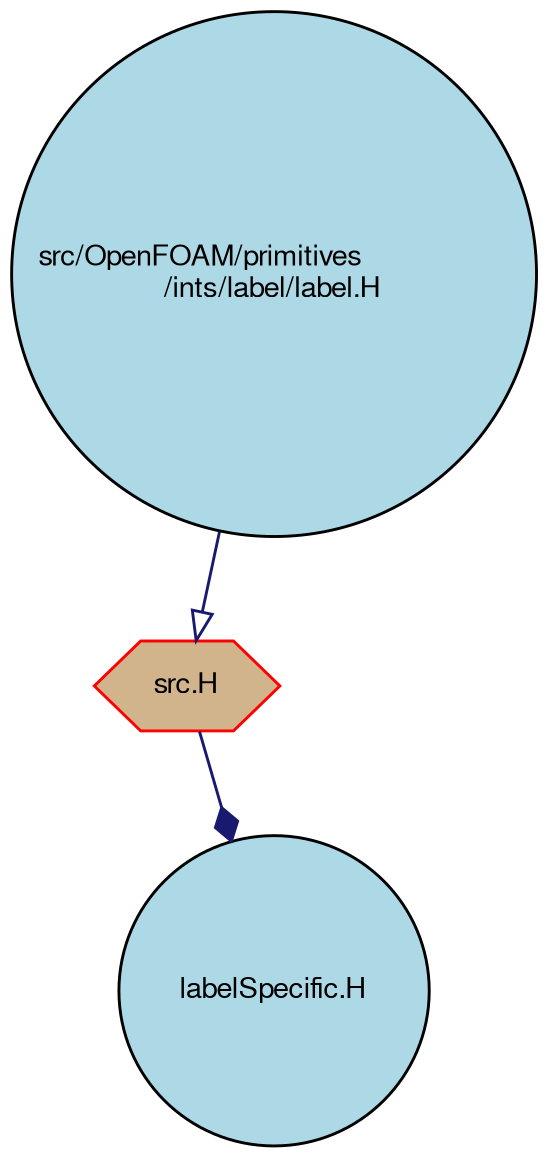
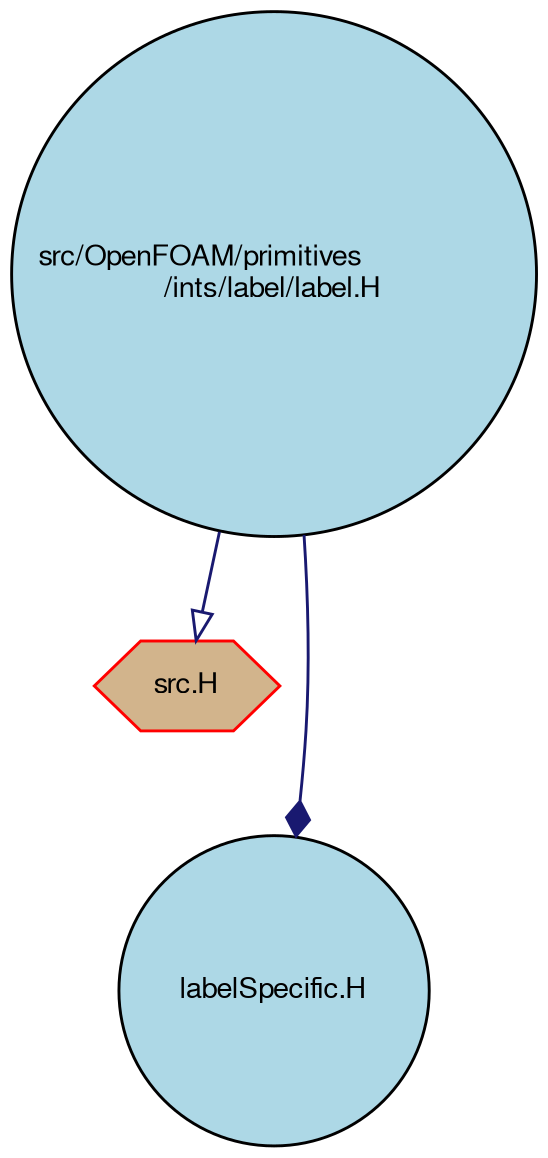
edge "src.H" -> "labelSpecific.H": now "src/OpenFOAM/primitives /ints/label/label.H" -> "labelSpecific.H"
